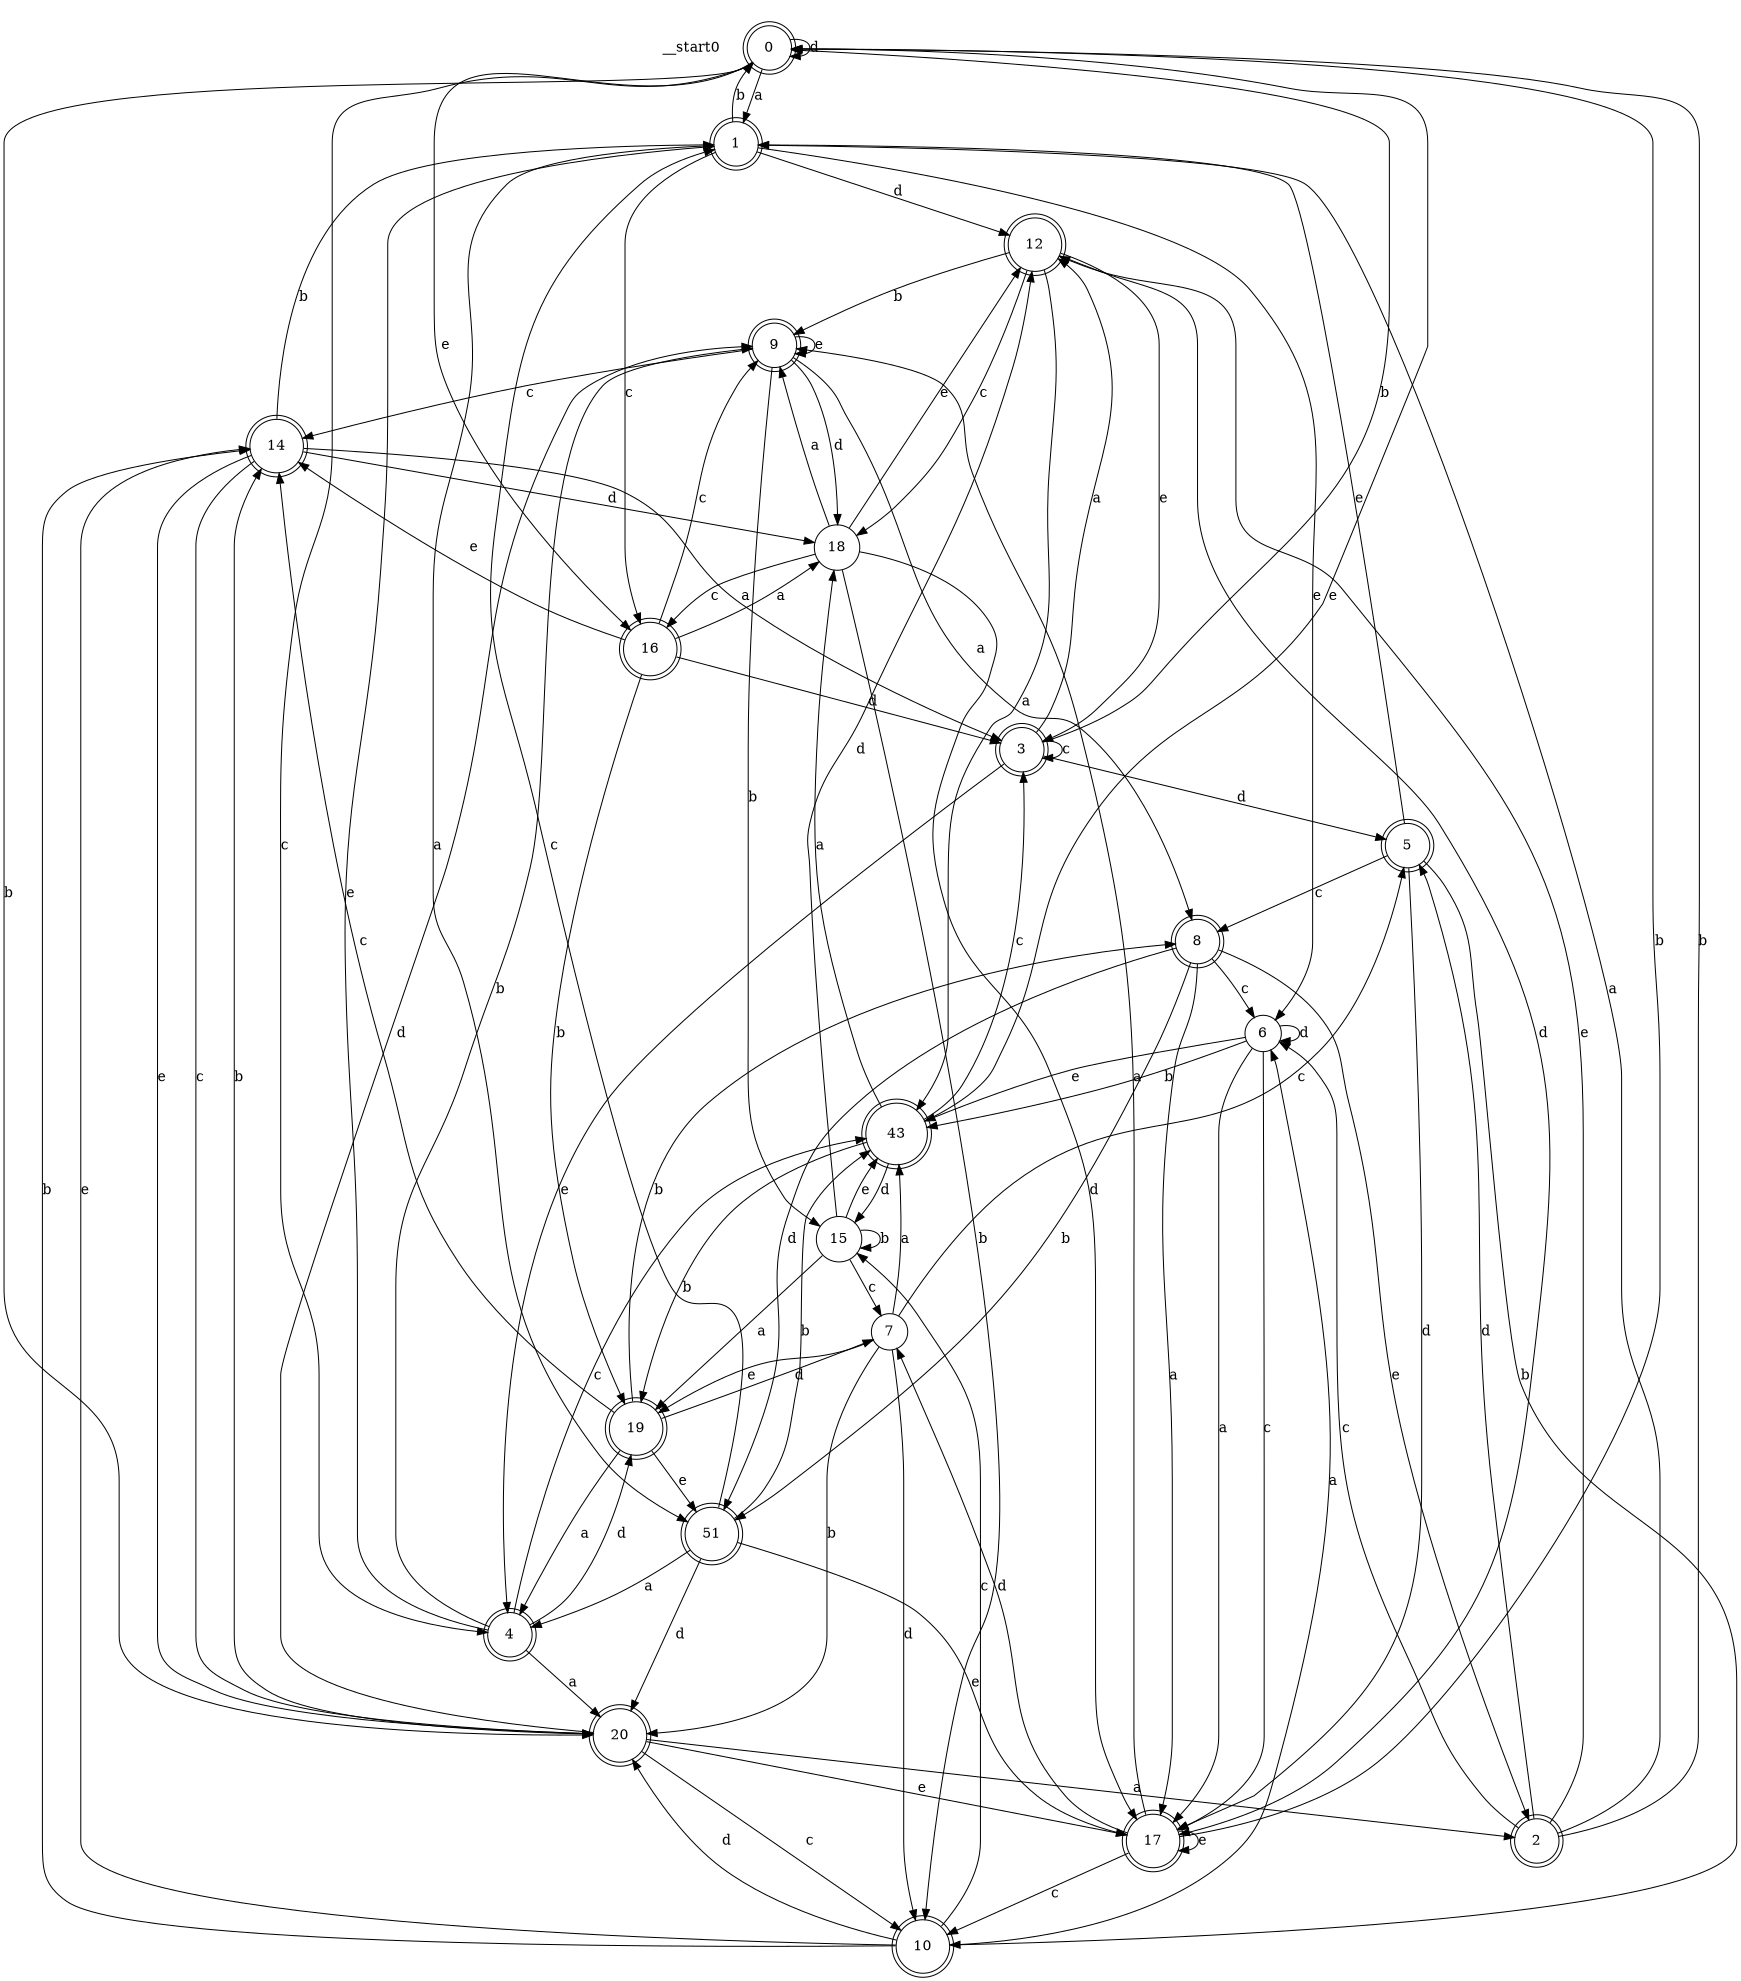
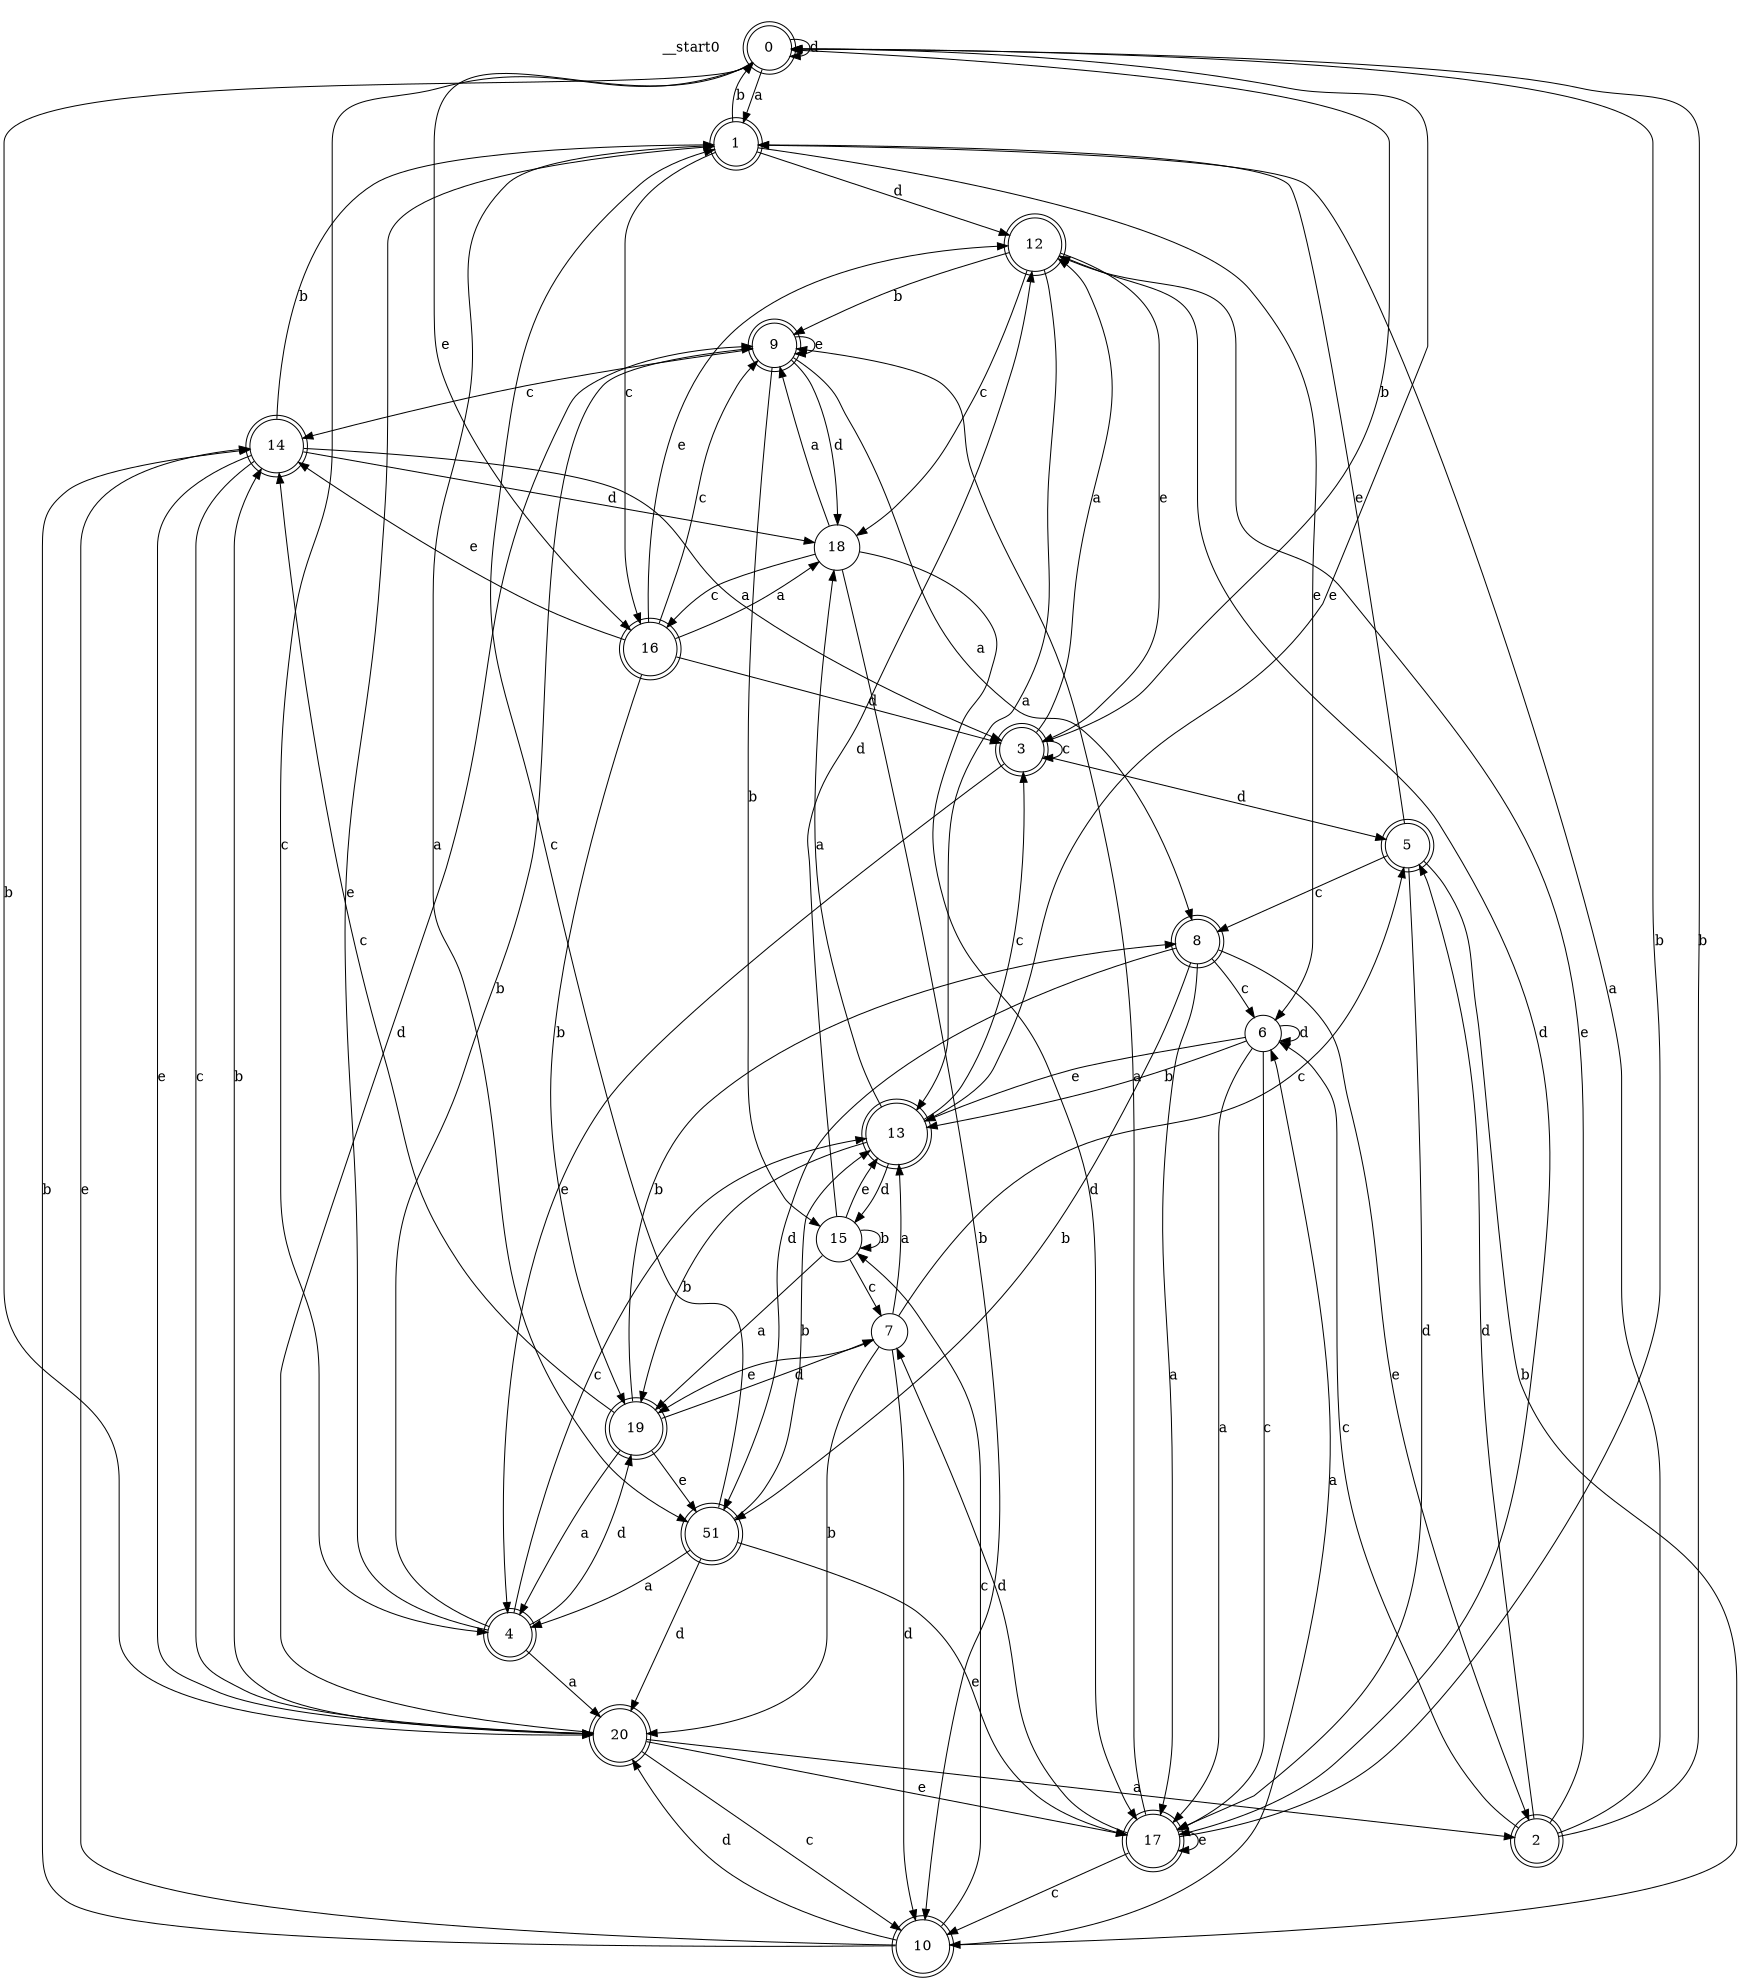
edge "18" -> "12": now "16" -> "12"
node "43": label "43" -> "13"
